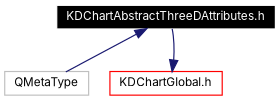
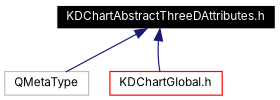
edge "KDChartAbstractThreeDAttributes.h" -> "KDChartGlobal.h": reversed
